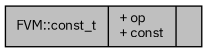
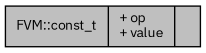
node "FVM::const_t": text "+ const" -> "+ value"
